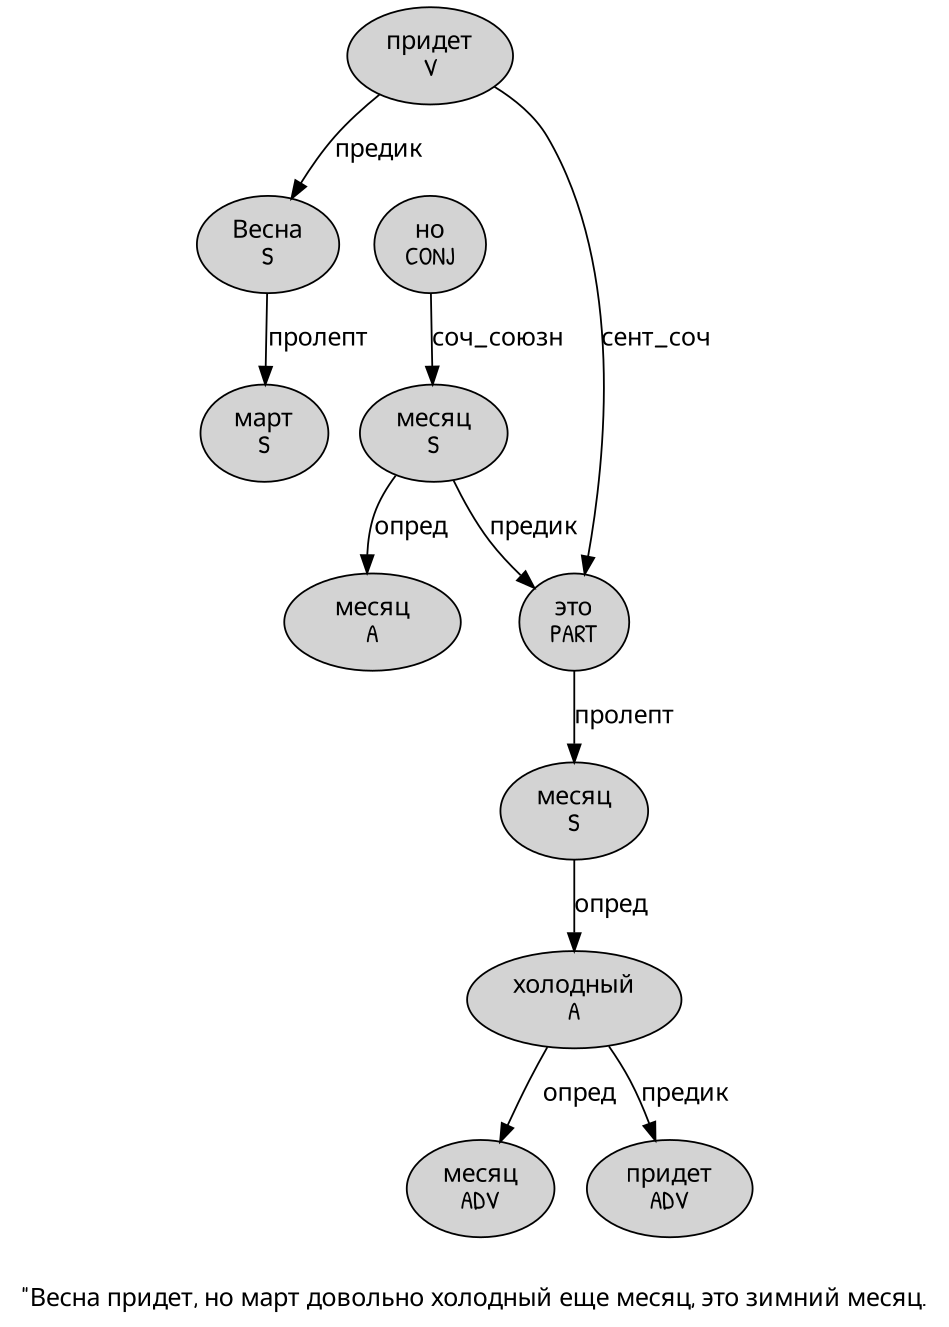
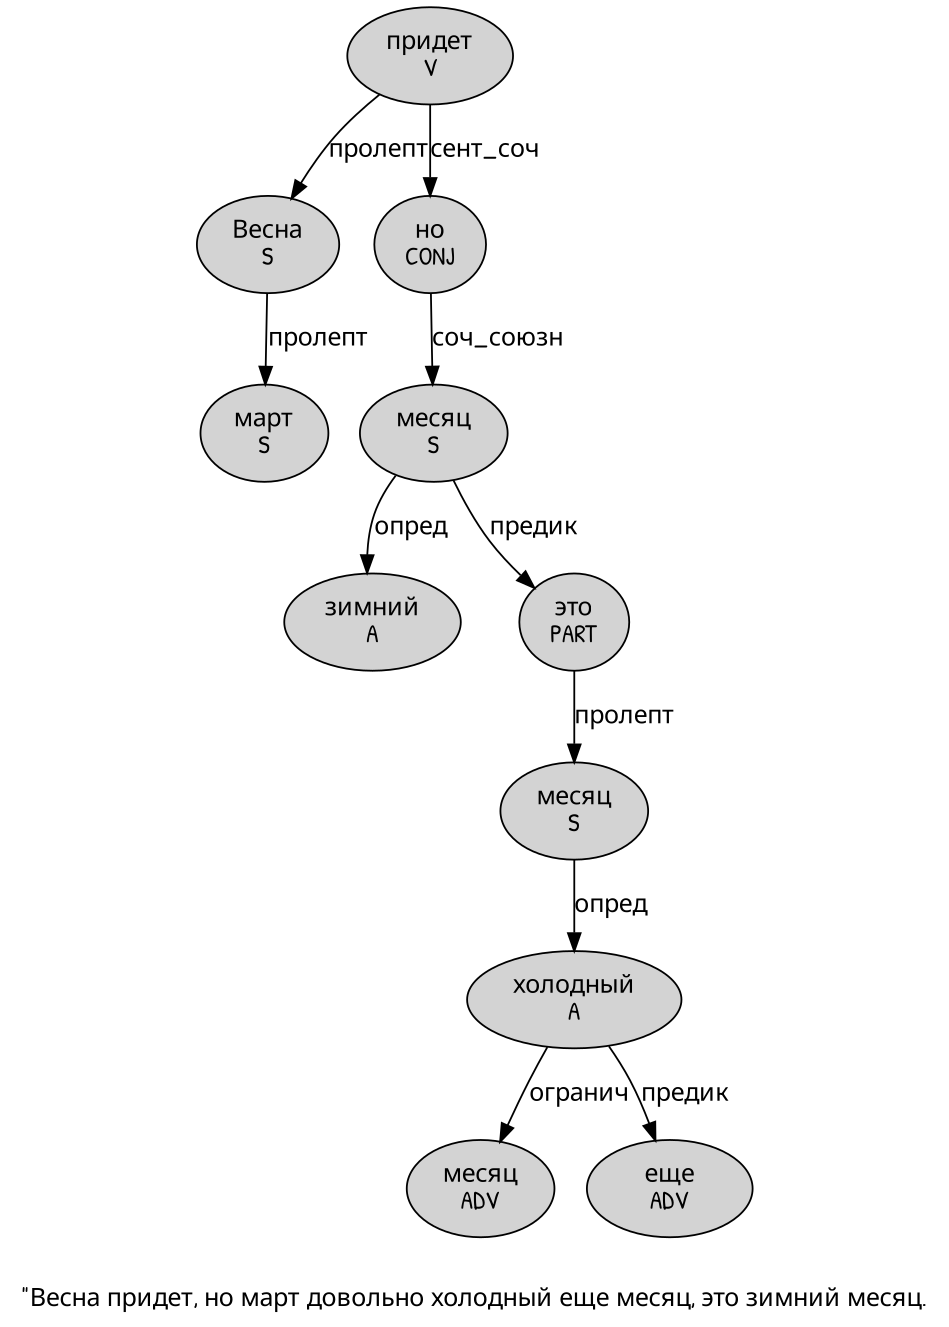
edge "придет V" -> "Весна S": label "предик" -> "пролепт"
edge "придет V" -> "это PART": now "придет V" -> "но CONJ"
node "месяц A": label "месяц A" -> "зимний A"
edge "холодный A" -> "месяц ADV": label "опред" -> "огранич"
node "придет ADV": label "придет ADV" -> "еще ADV"
